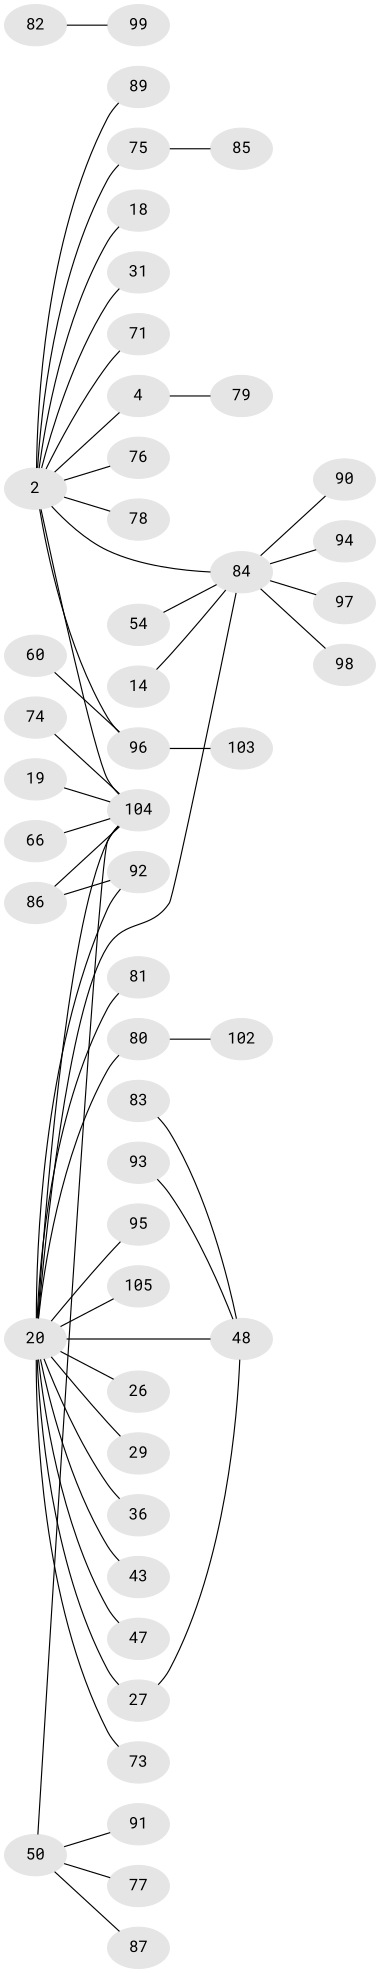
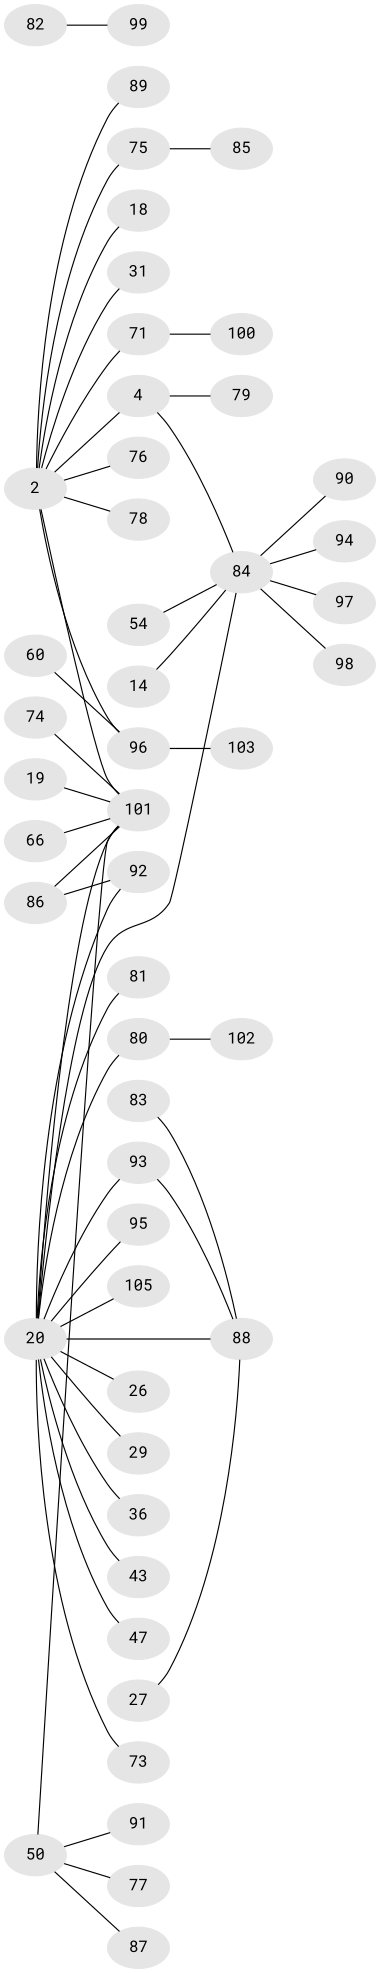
node "100": added
edge "2" -- "84": now "4" -- "84"
node "104": label "104" -> "101"
node "48": label "48" -> "88"
edge "20" -- "27": now "20" -- "93"
